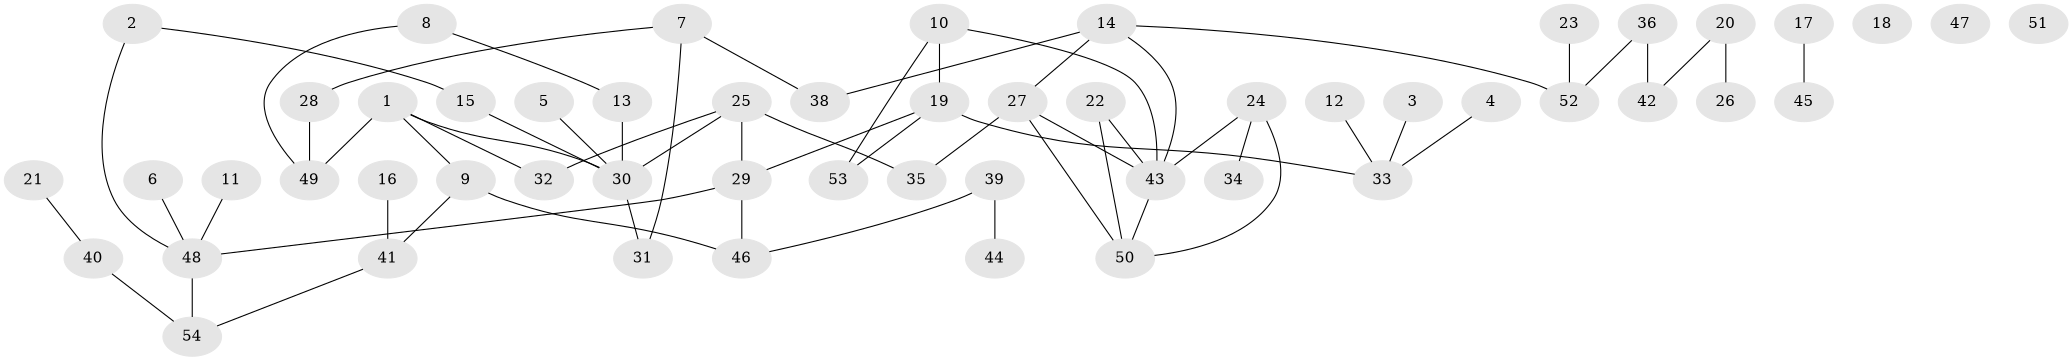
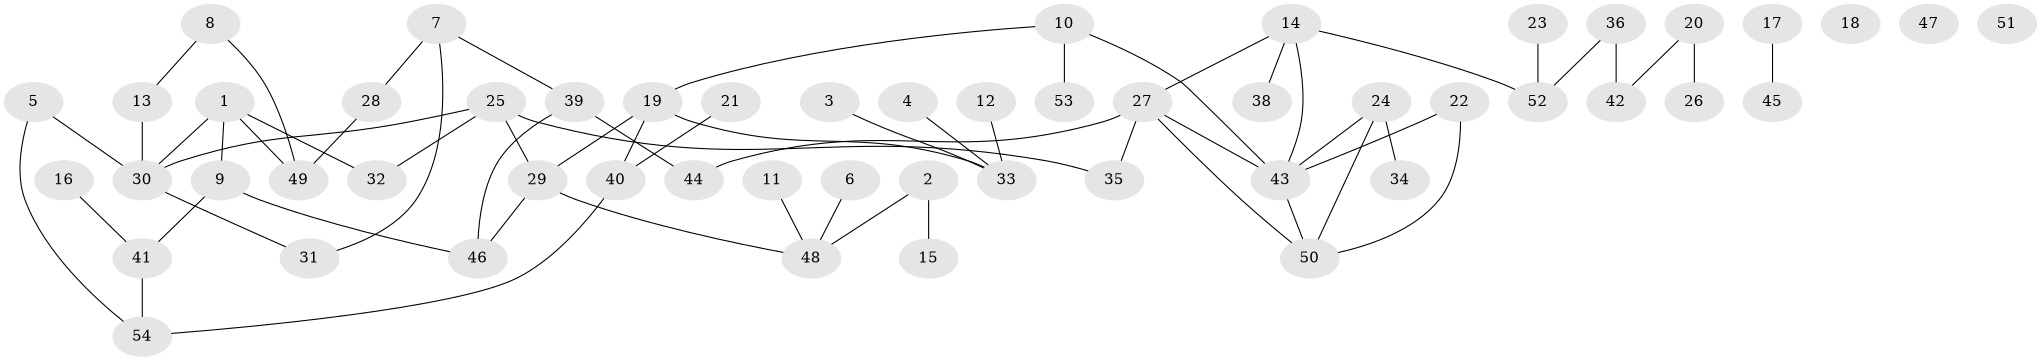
edge "7" -- "38": now "7" -- "39"
edge "15" -- "30": removed
edge "19" -- "53": now "19" -- "40"
edge "27" -- "44": added
edge "48" -- "54": now "5" -- "54"
